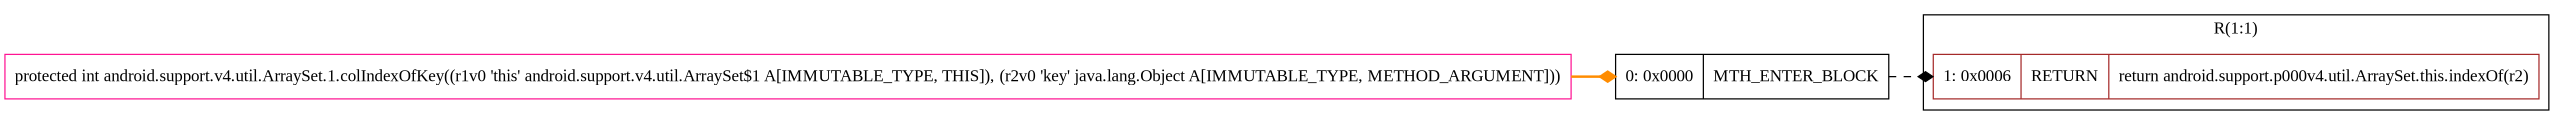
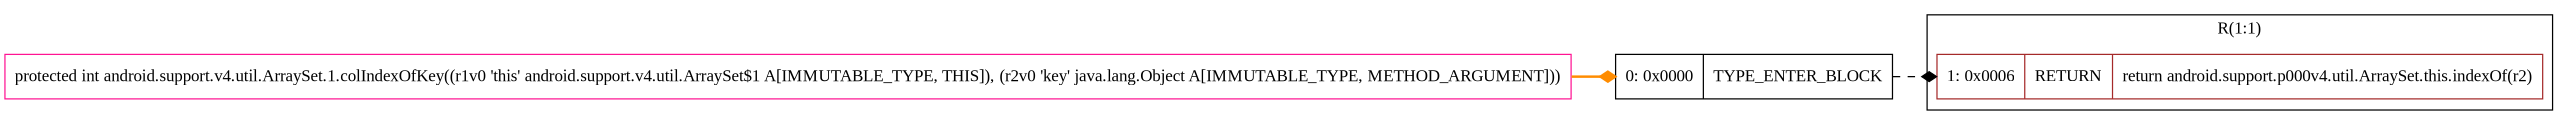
node "0: 0x0000": text "MTH_ENTER_BLOCK" -> "TYPE_ENTER_BLOCK"
